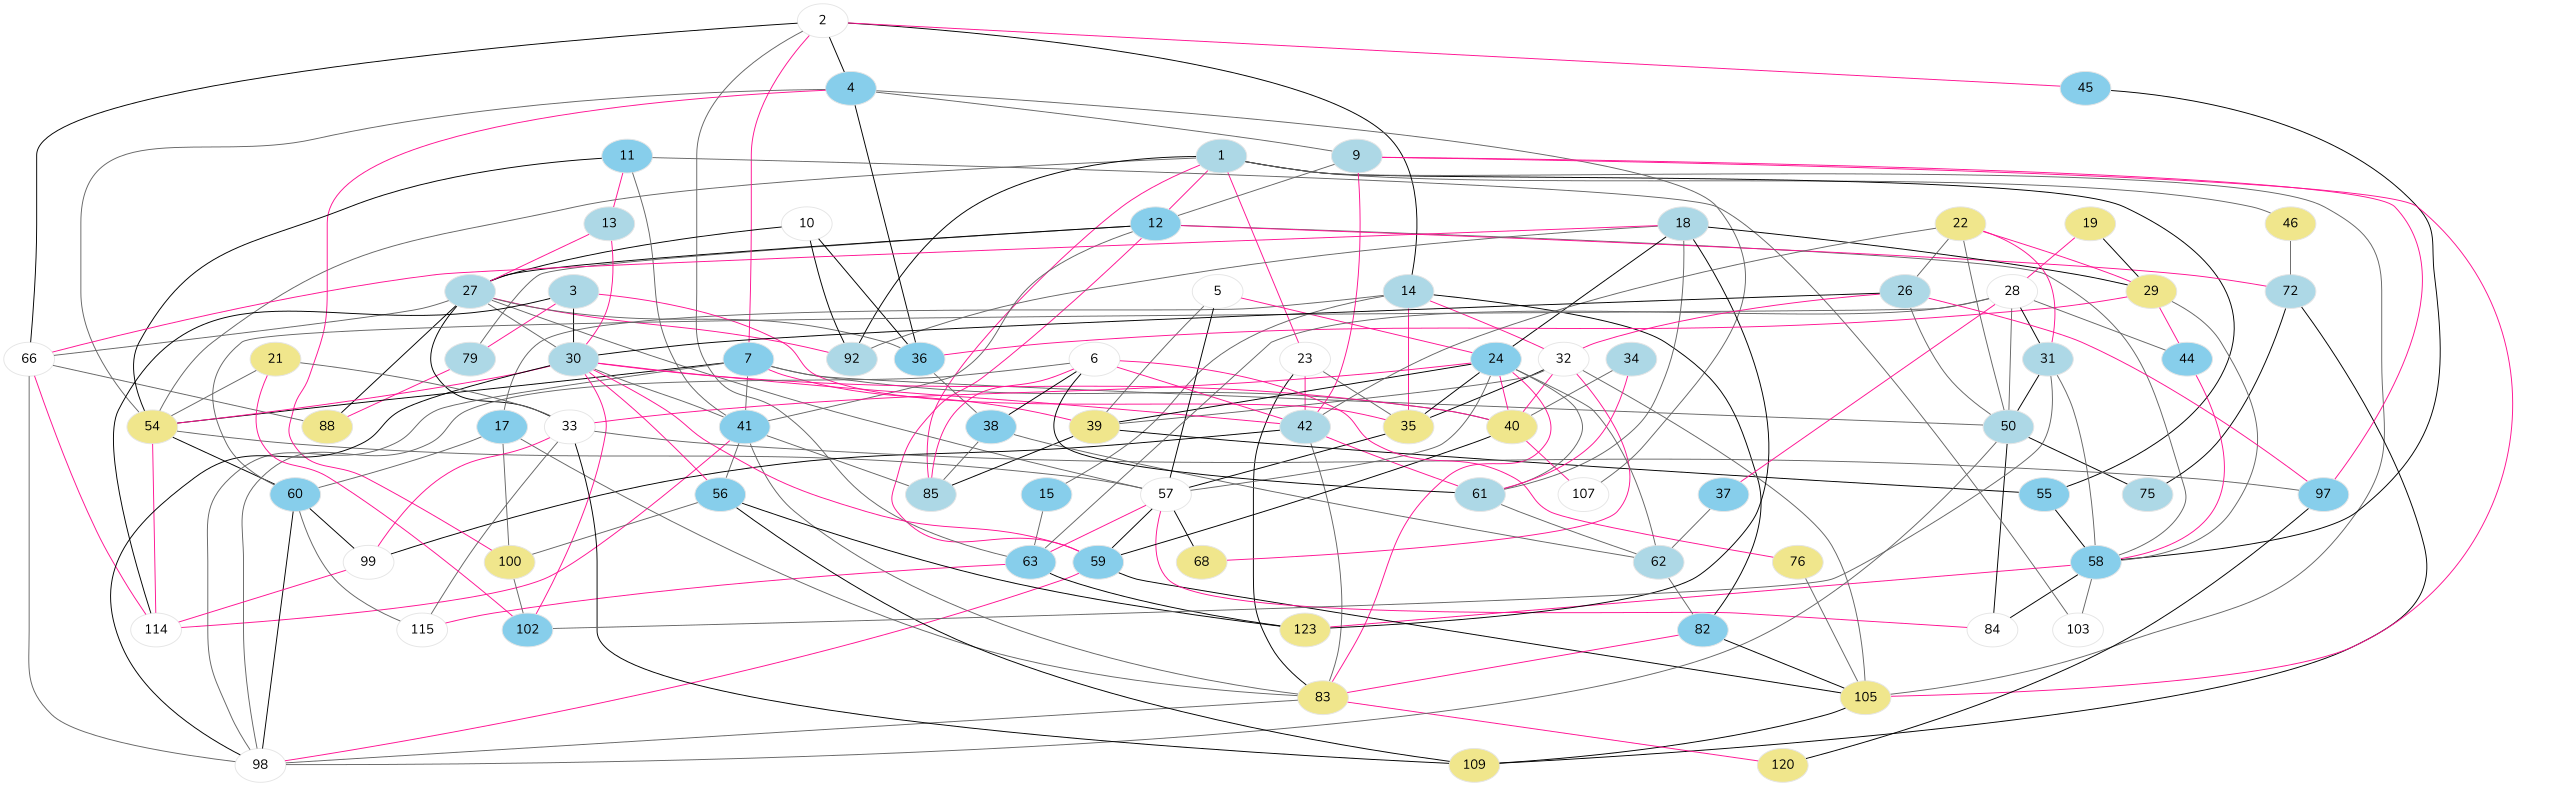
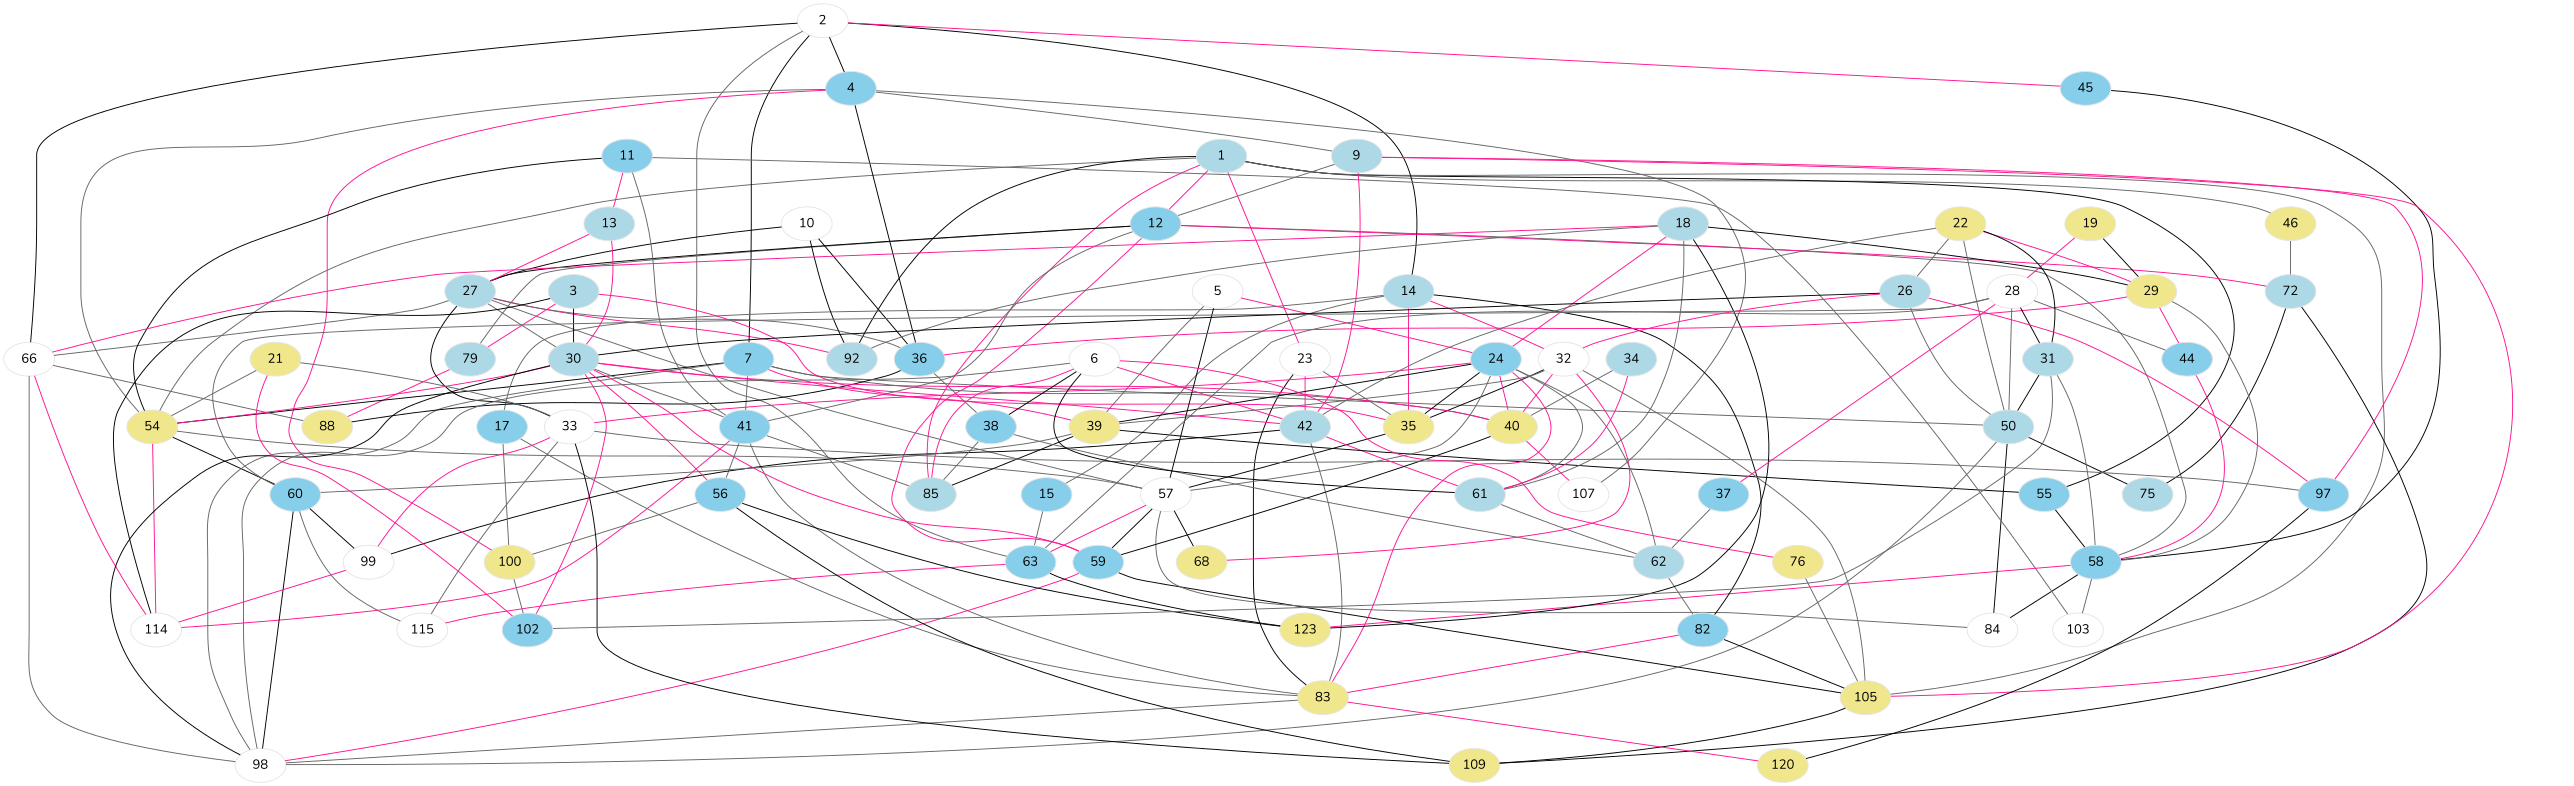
edge "2" -- "7": color deeppink -> black
edge "22" -- "31": color deeppink -> black
edge "18" -- "24": color black -> deeppink
edge "27" -- "88": now "36" -- "88"
edge "17" -- "60": now "39" -- "60"
edge "57" -- "84": color deeppink -> gray40
